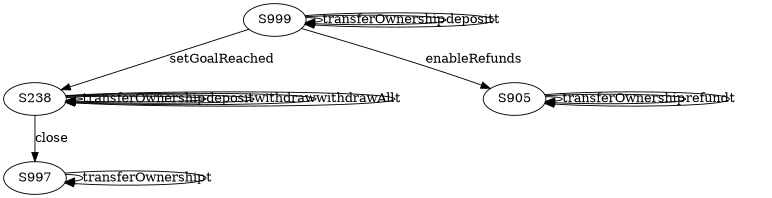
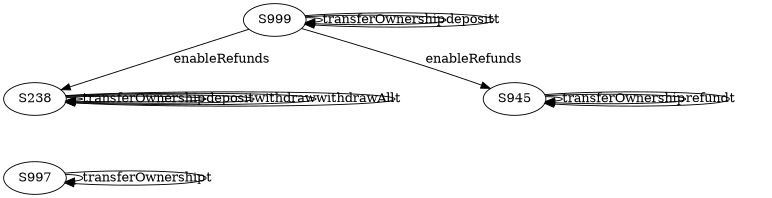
edge "S999" -> "S238": label "setGoalReached" -> "enableRefunds"
node "S905": label "S905" -> "S945"
edge "S238" -> "S997": removed, label "close"
